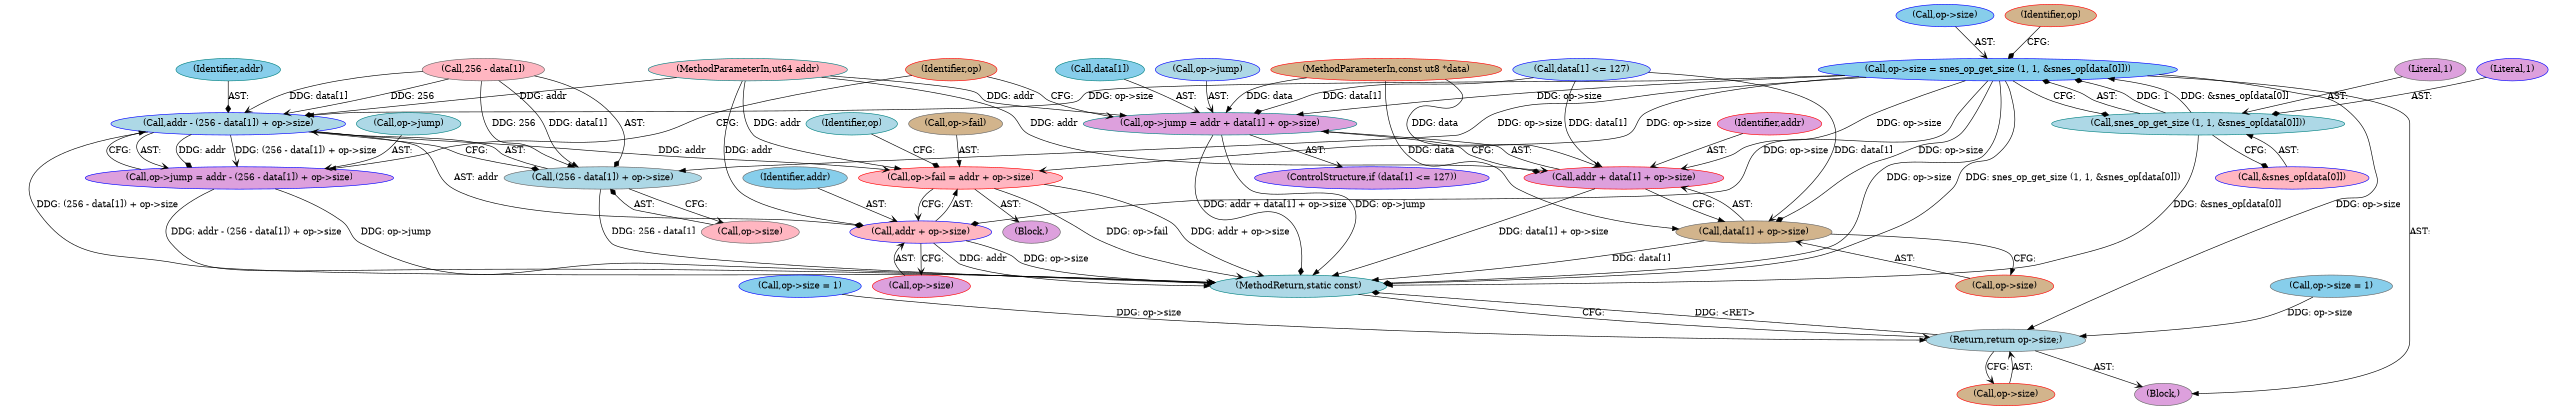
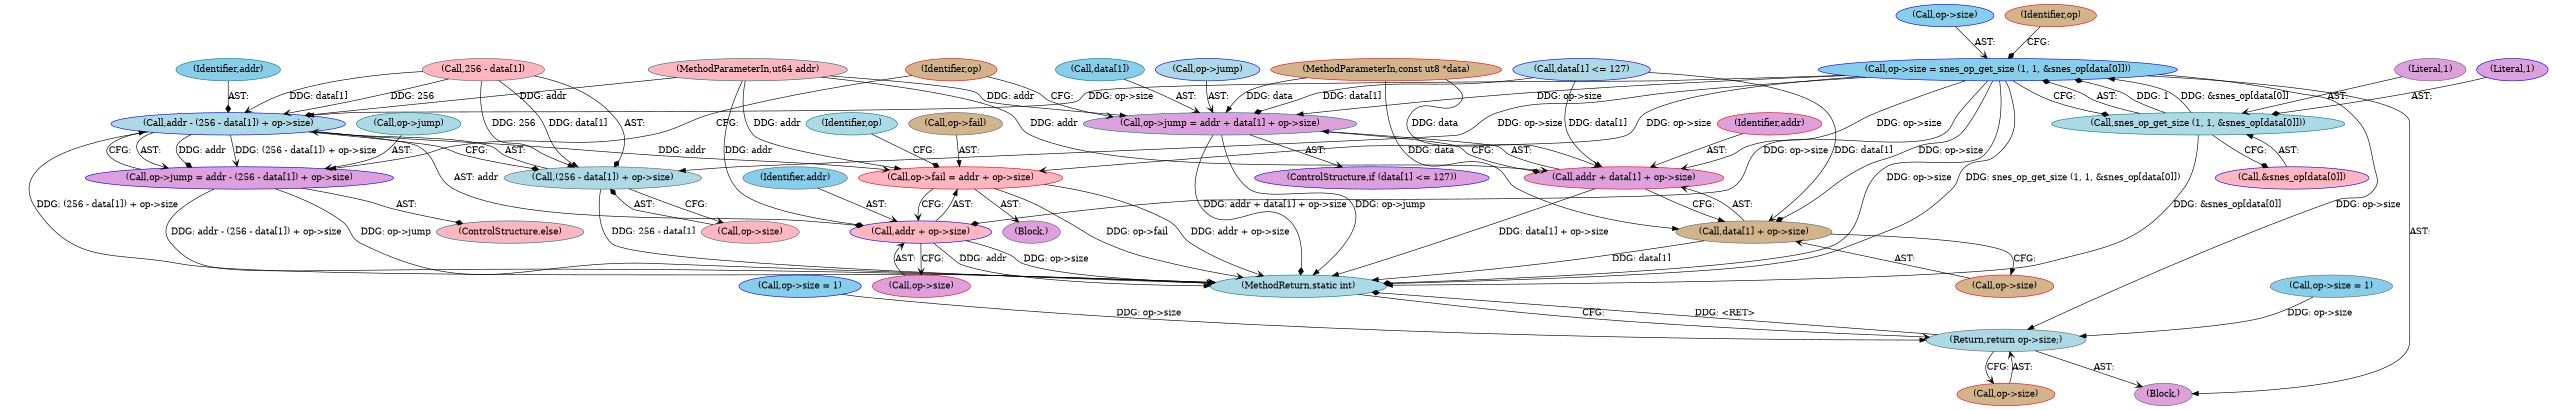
node "(ControlStructure,else)": added
node "(MethodReturn,static const)": label "(MethodReturn,static const)" -> "(MethodReturn,static int)"
